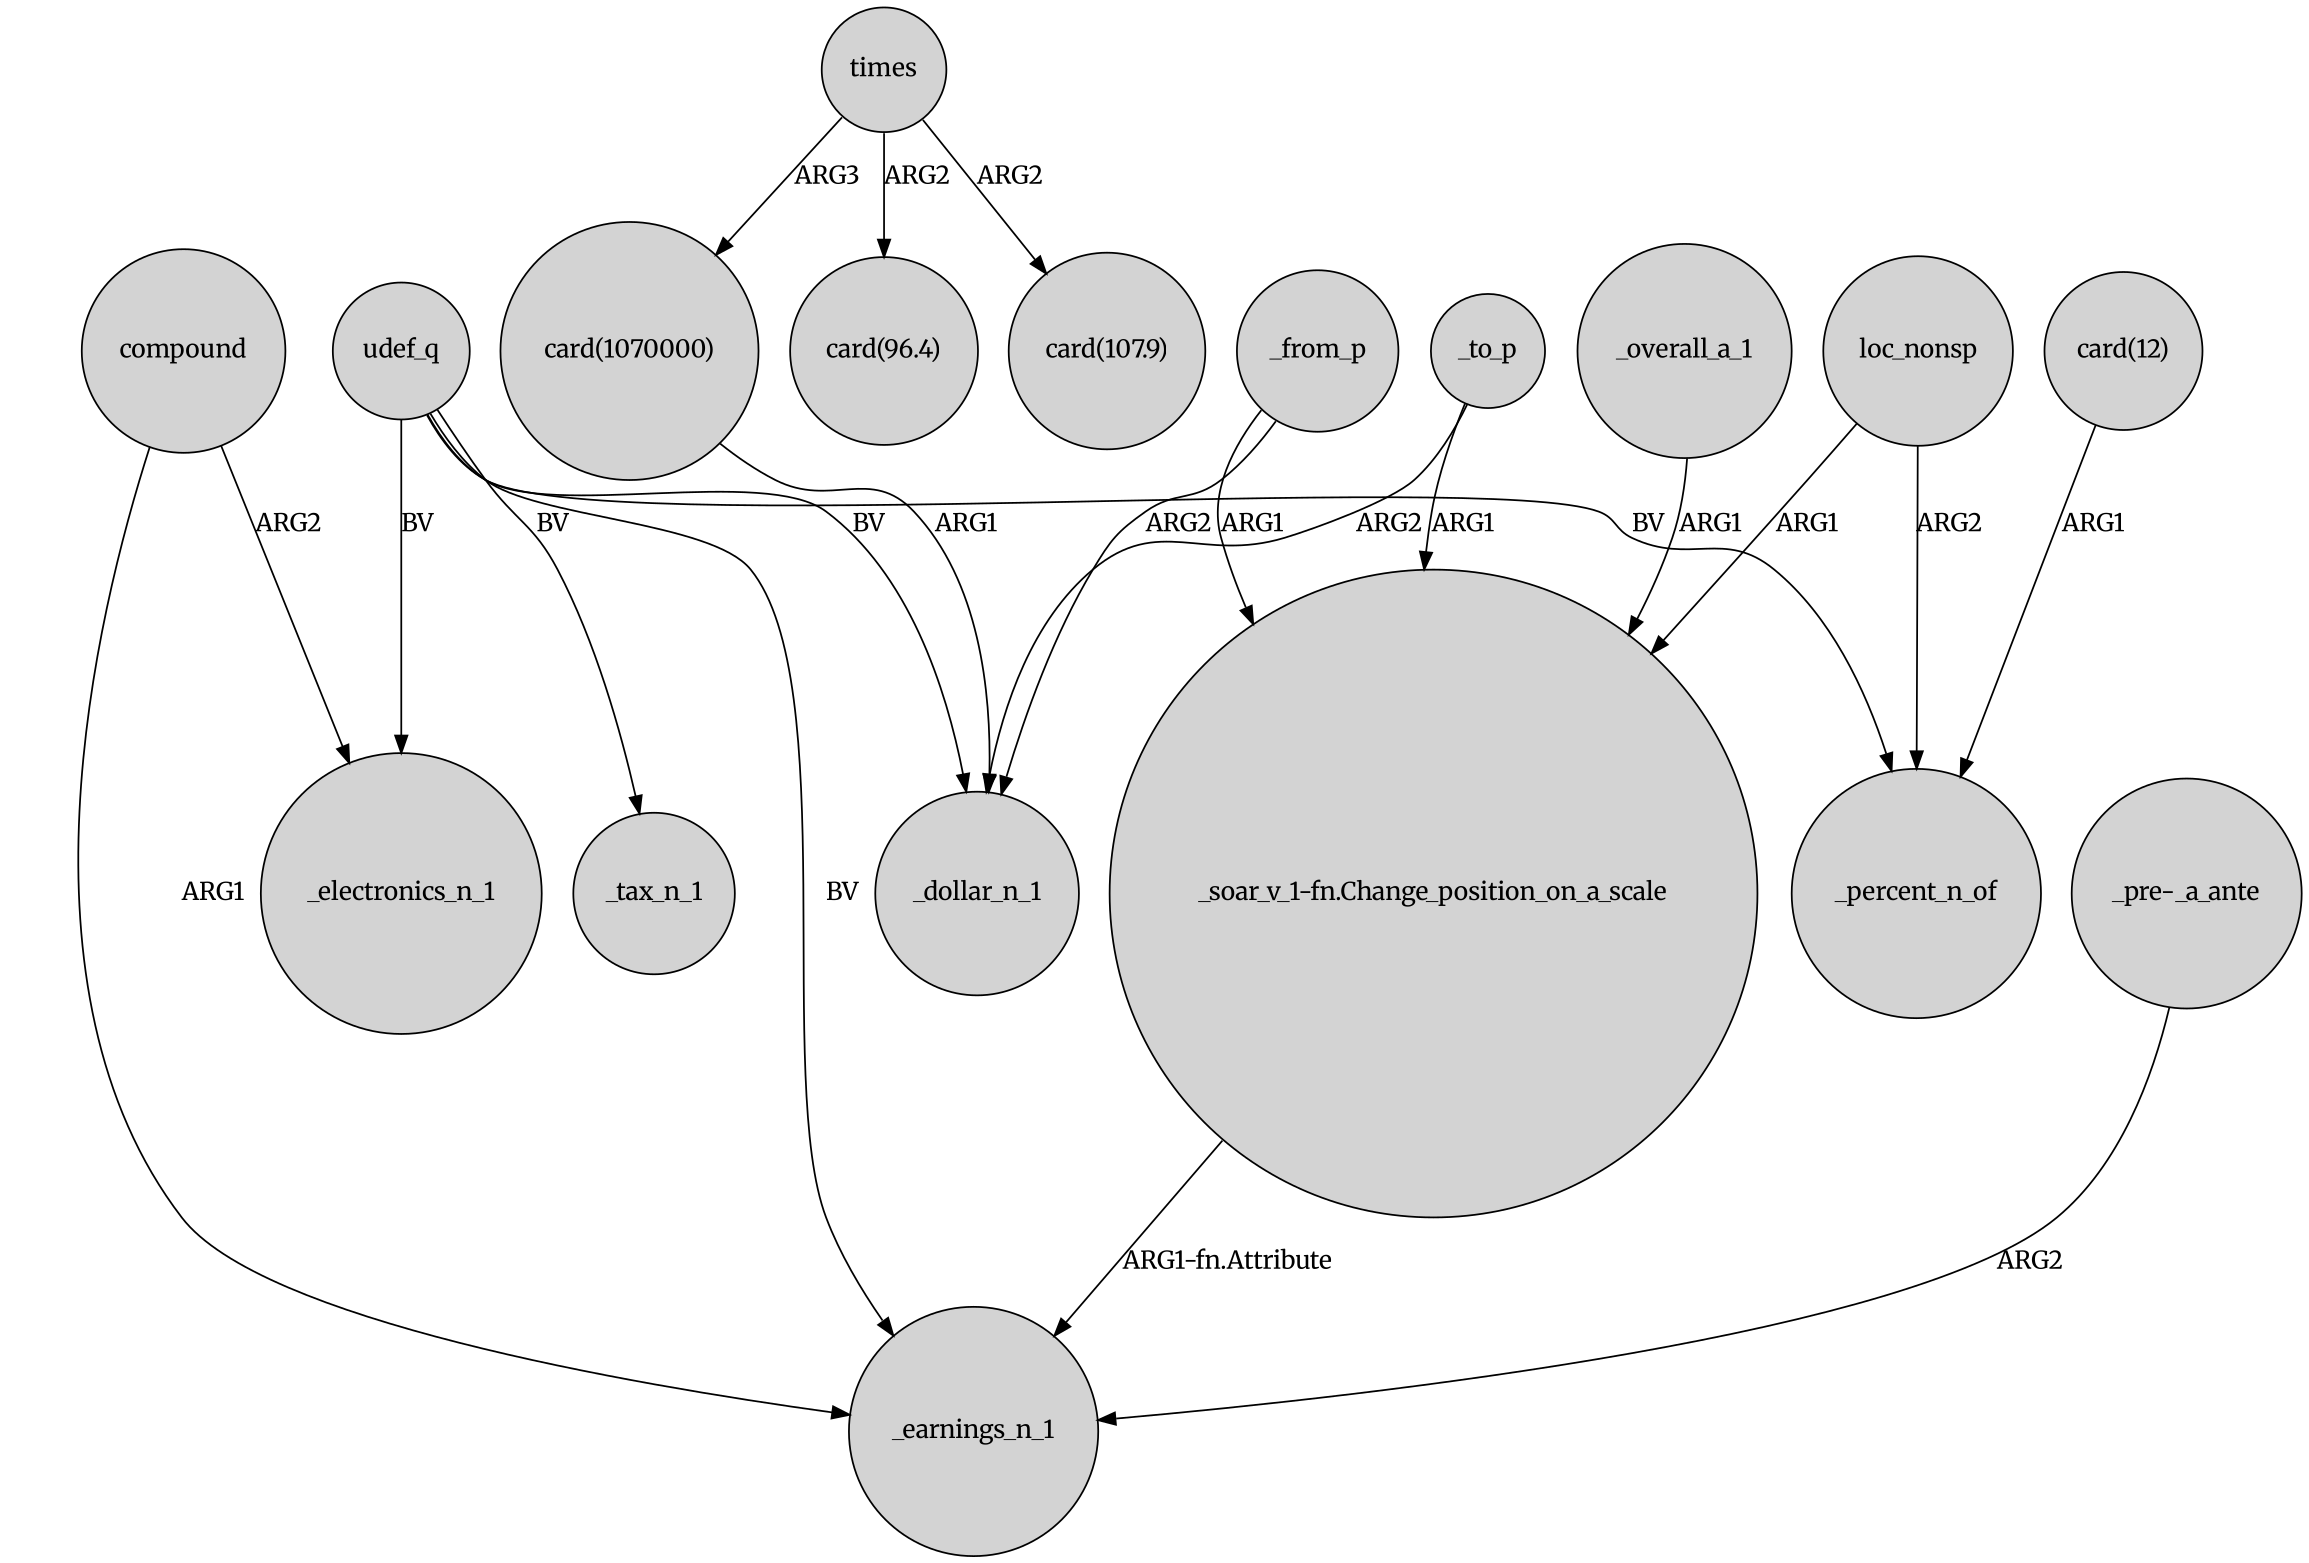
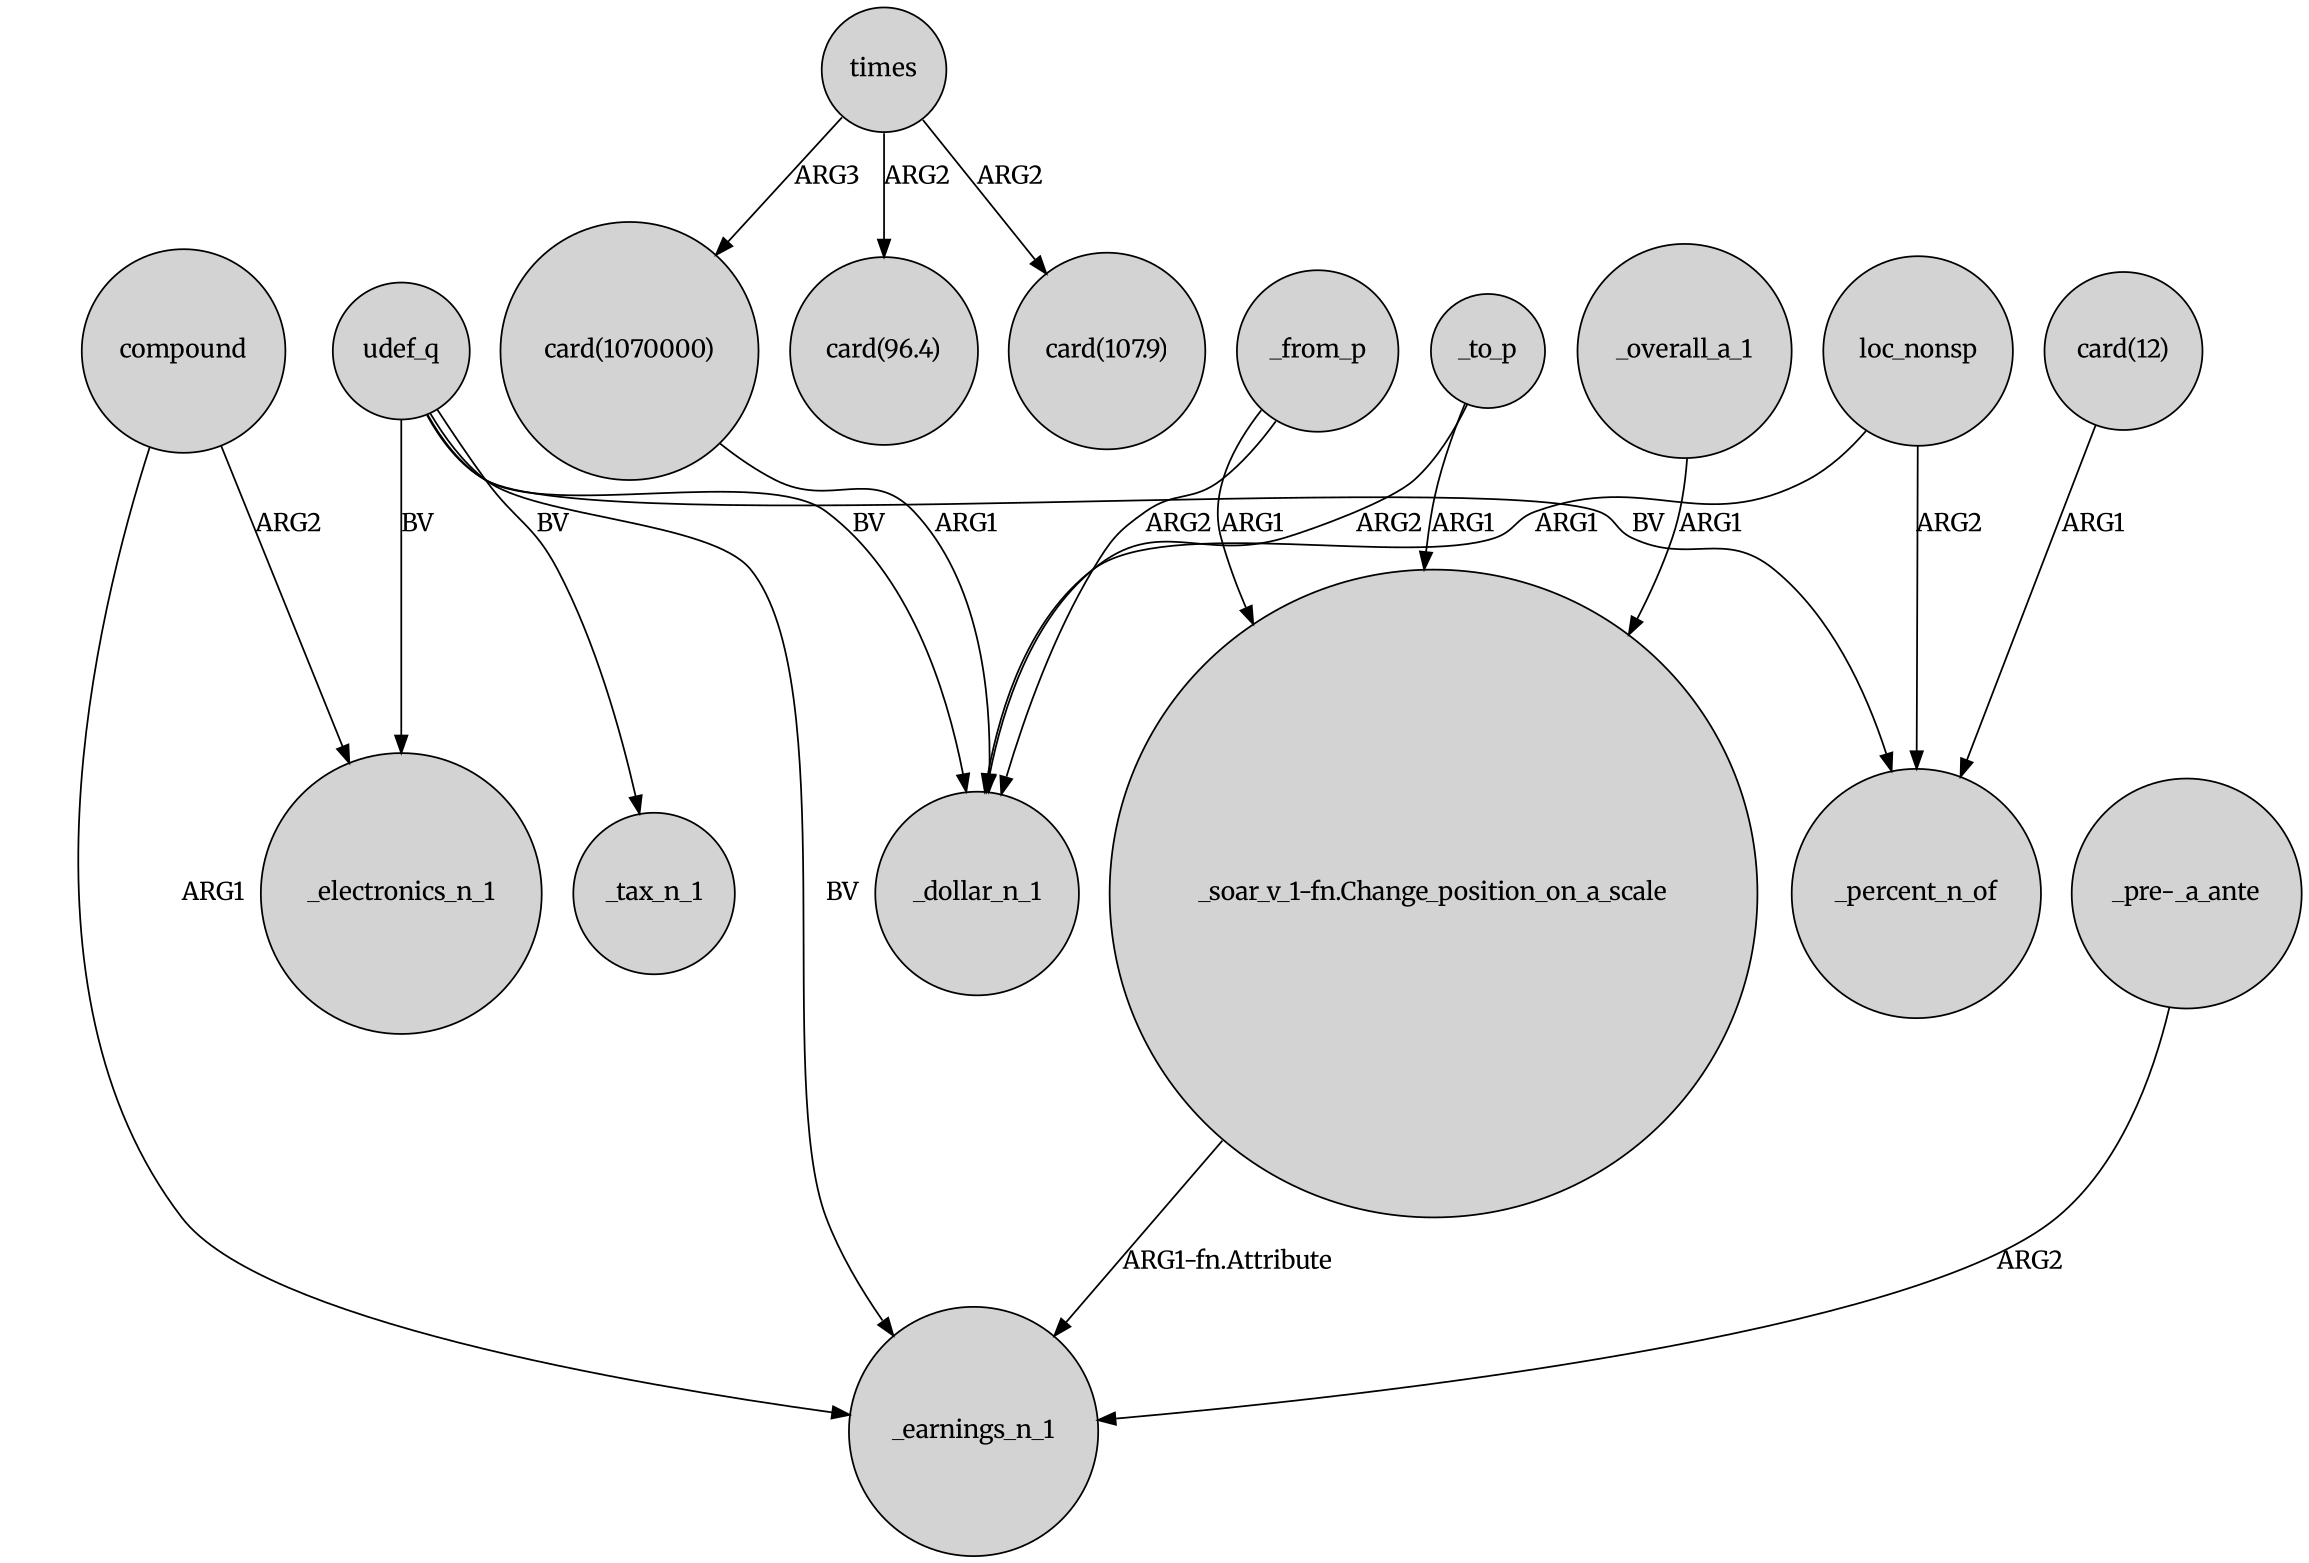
edge "loc_nonsp" -> "_soar_v_1-fn.Change_position_on_a_scale": now "loc_nonsp" -> "_dollar_n_1"
